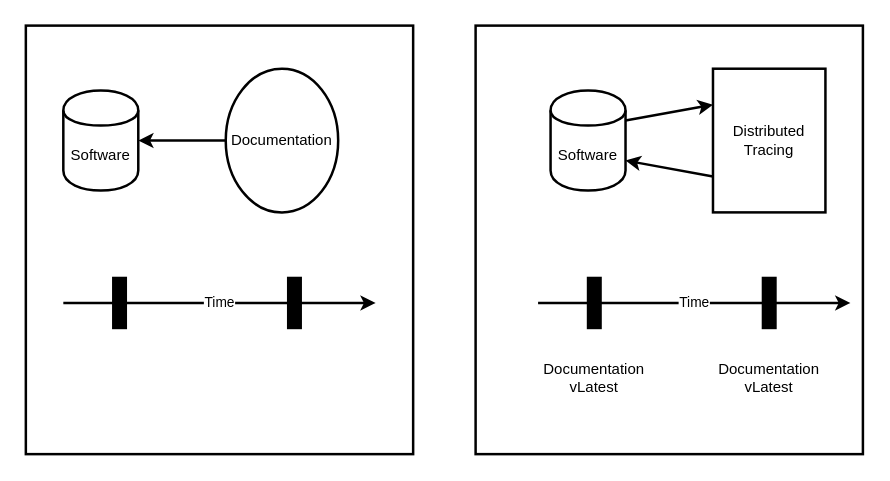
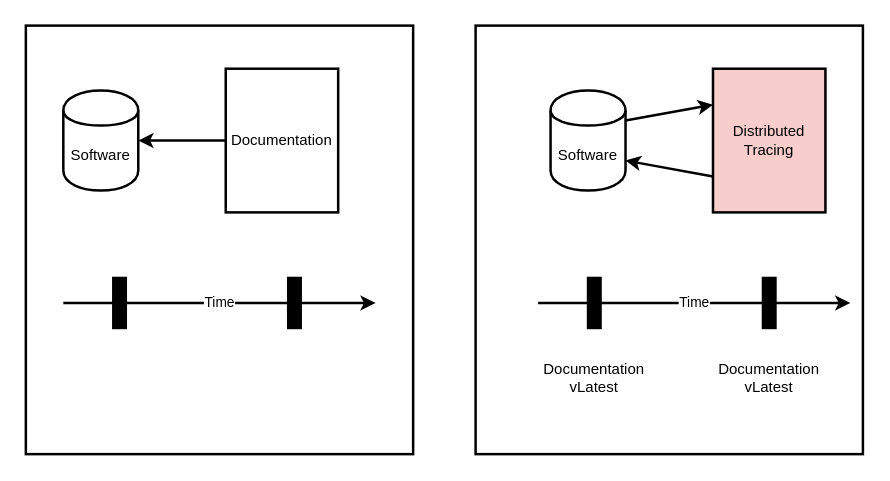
node "Documentation": shape ellipse -> rectangle
node "Distributed Tracing": fillcolor #ffffff -> #f8cecc
